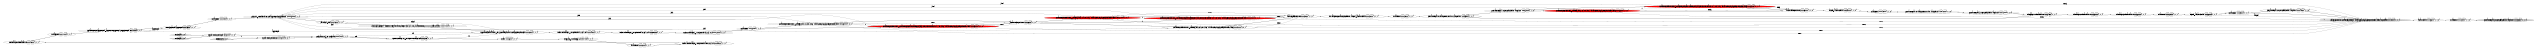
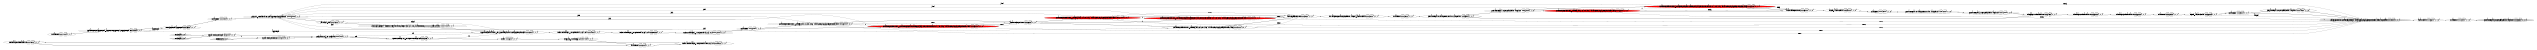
edge "amNodeManager.nodeHeartbeat(true)@@@10@@@['1', '1', '1']" -> "rm.drainEvents()@@@11@@@['1', '1', '1']": now "amNodeManager.nodeHeartbeat(true)@@@10@@@['1', '1', '1']" -> "rm.drainEvents()@@@8@@@['1', '1', '1']"
